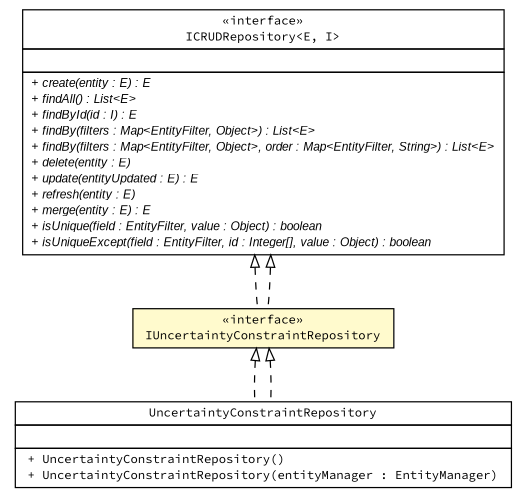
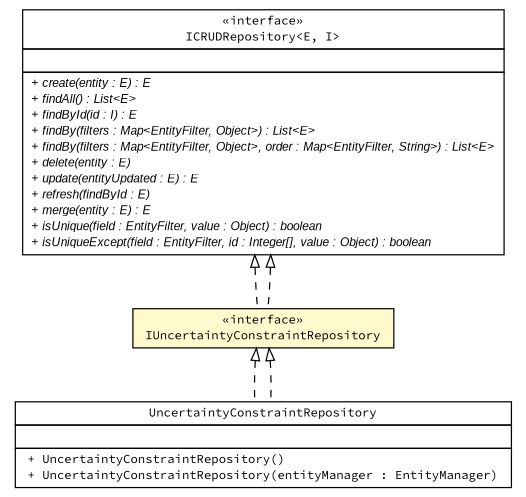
node "ICRUDRepository<E, I>": text "+ refresh(entity : E)" -> "+ refresh(findById : E)"
